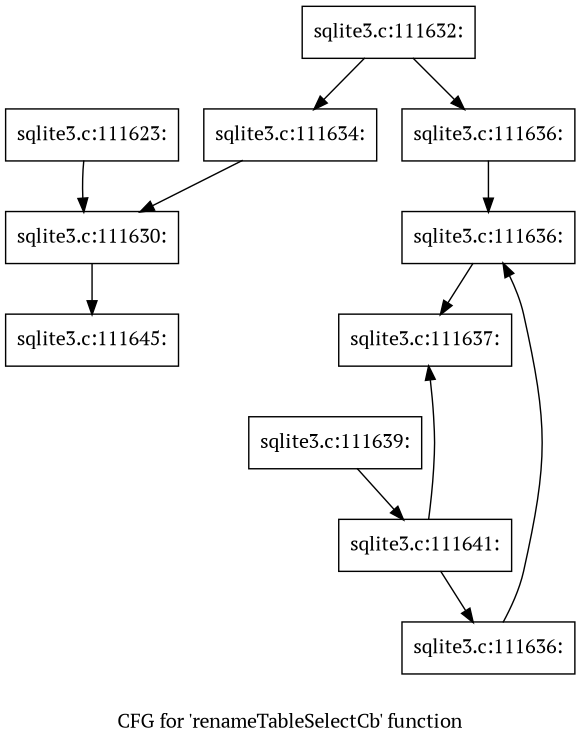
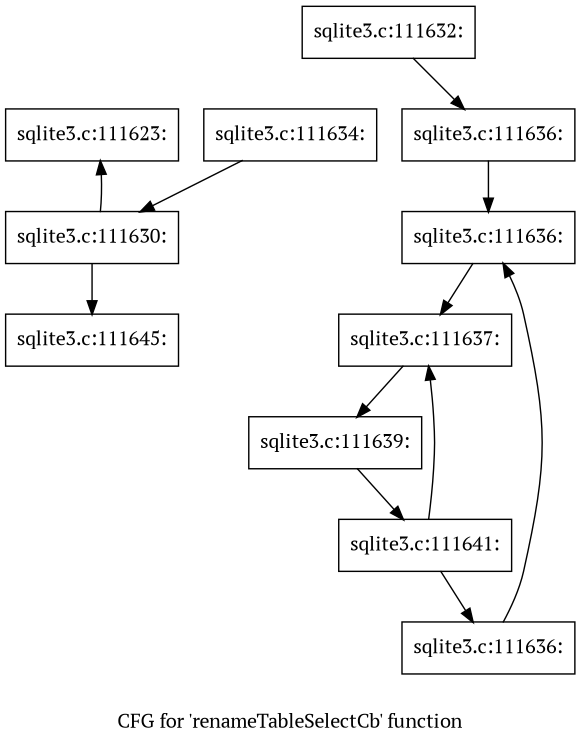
edge "sqlite3.c:111632:" -> "sqlite3.c:111634:": removed
edge "sqlite3.c:111623:" -> "sqlite3.c:111630:": reversed
edge "sqlite3.c:111637:" -> "sqlite3.c:111639:": added
